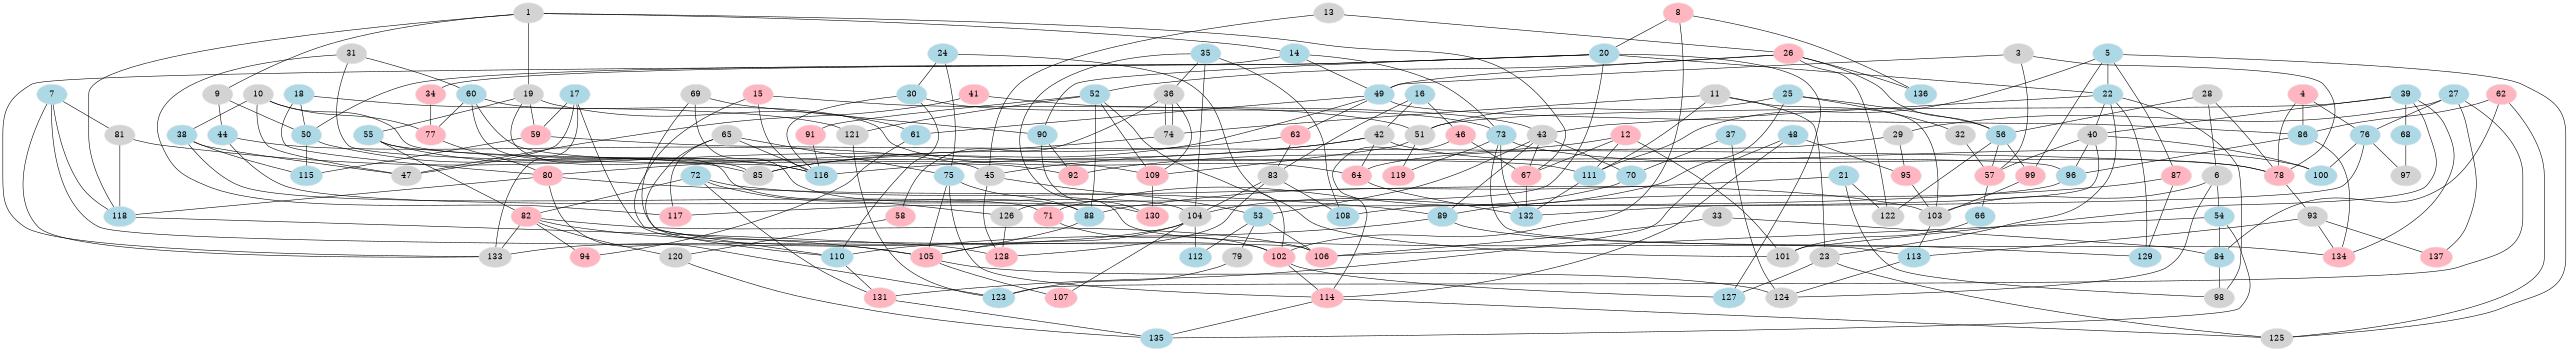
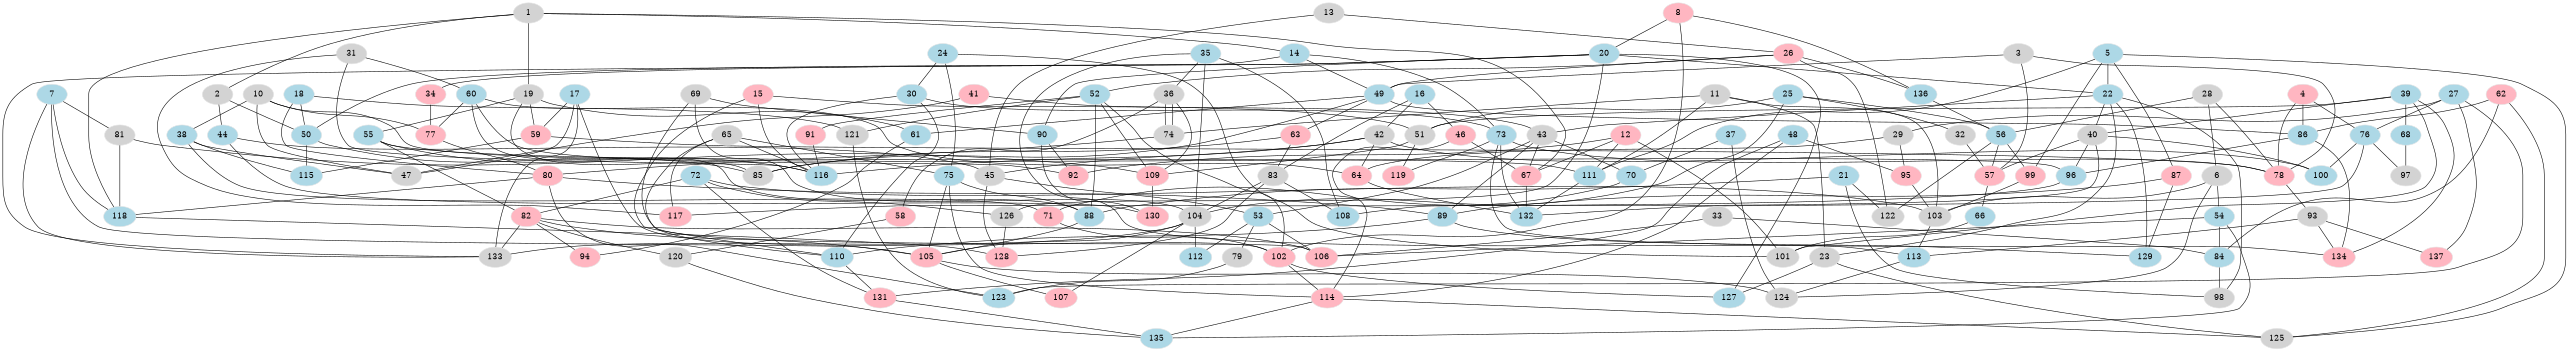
node "9": label "9" -> "2"
edge "26" -- "56": now "136" -- "56"
